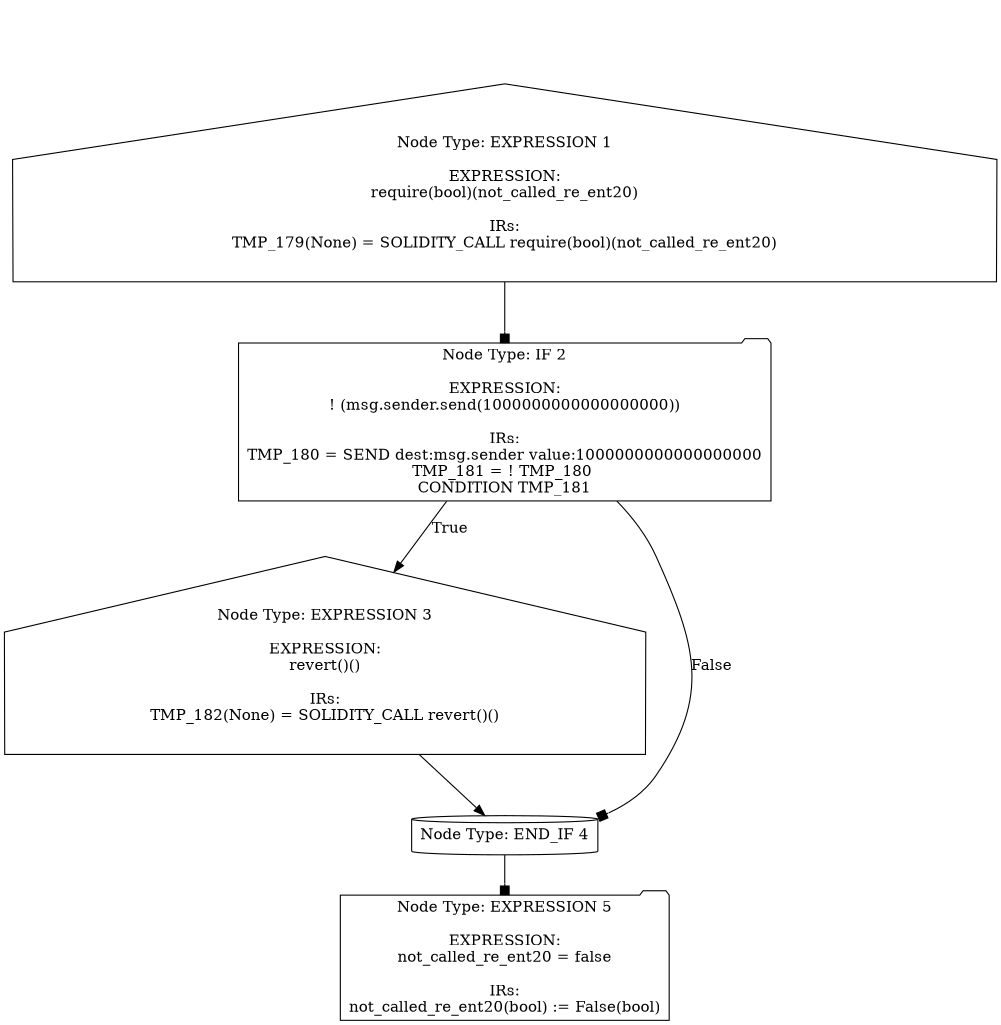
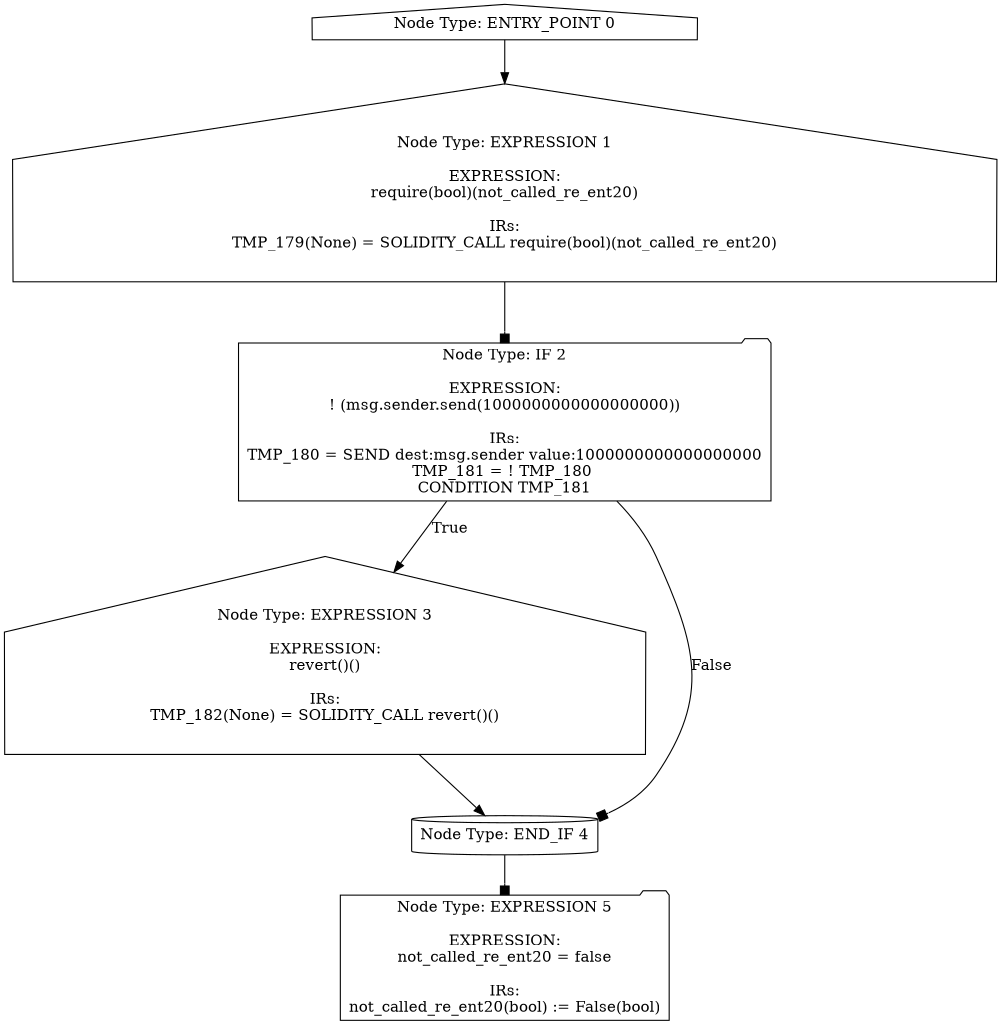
node "Node Type: ENTRY_POINT 0": added
